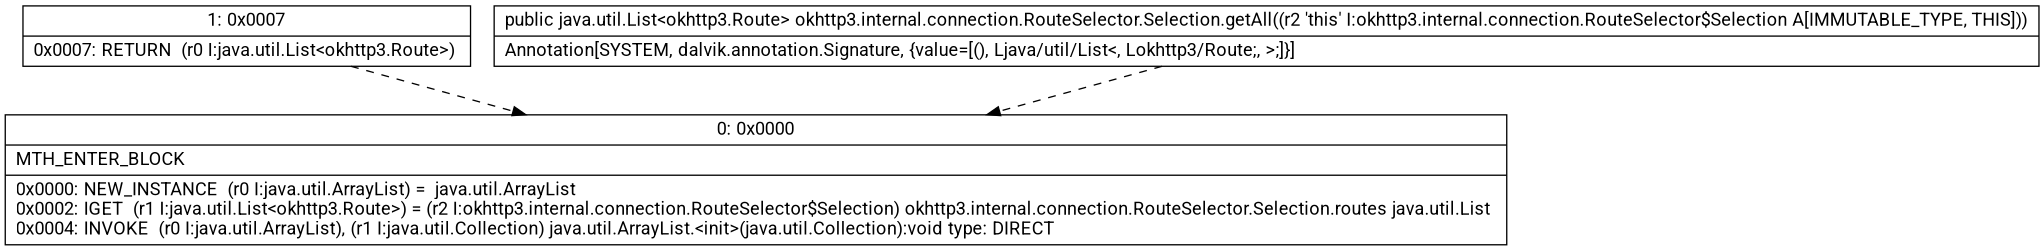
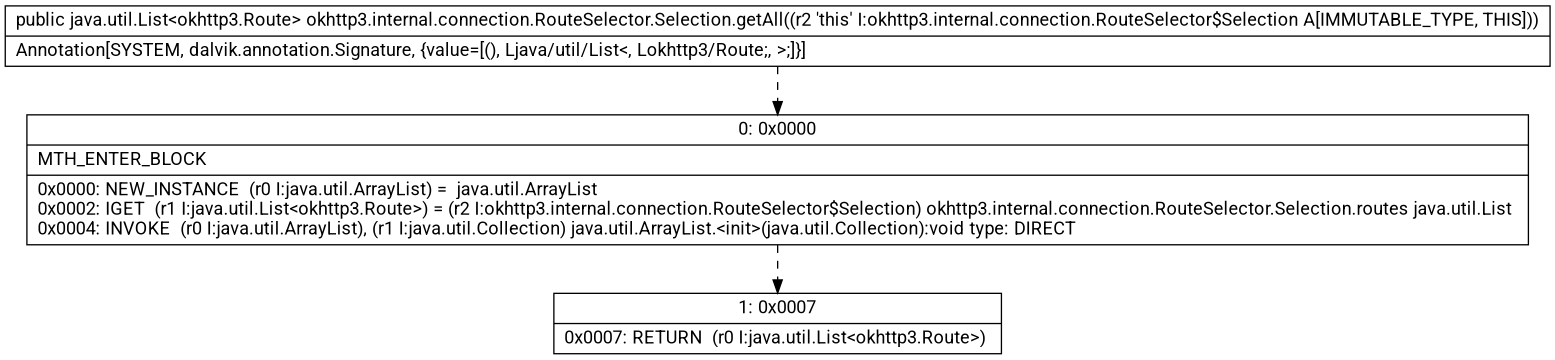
edge "1: 0x0007" -> "0: 0x0000": reversed
